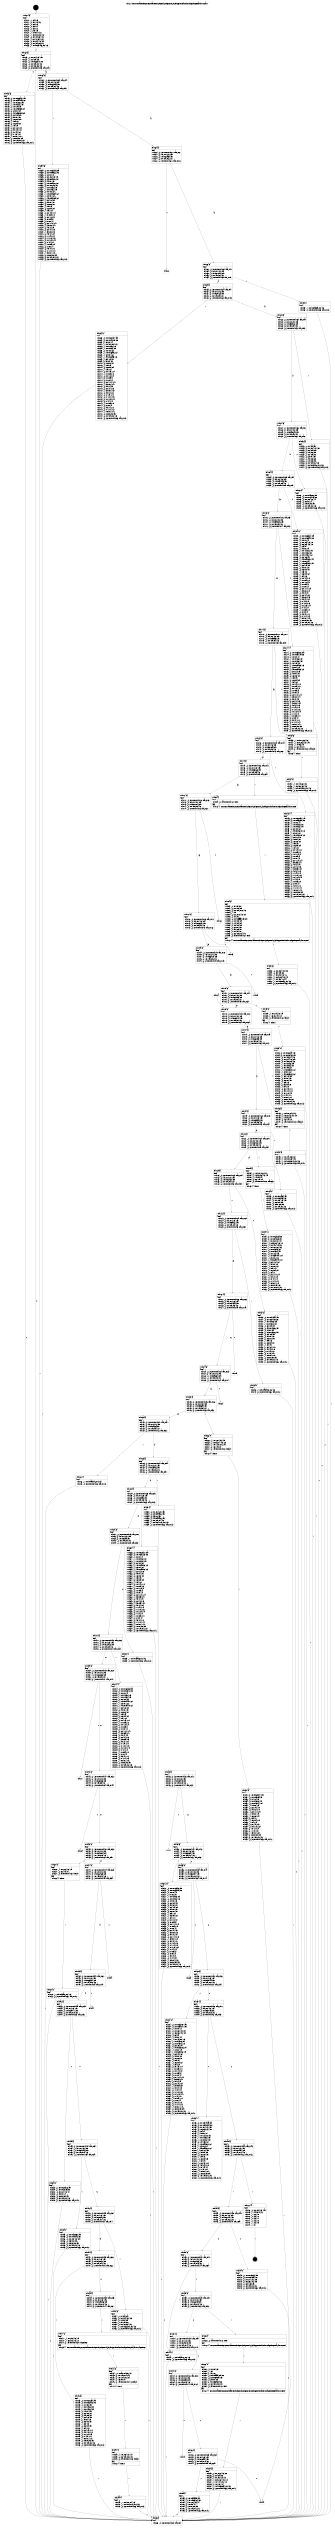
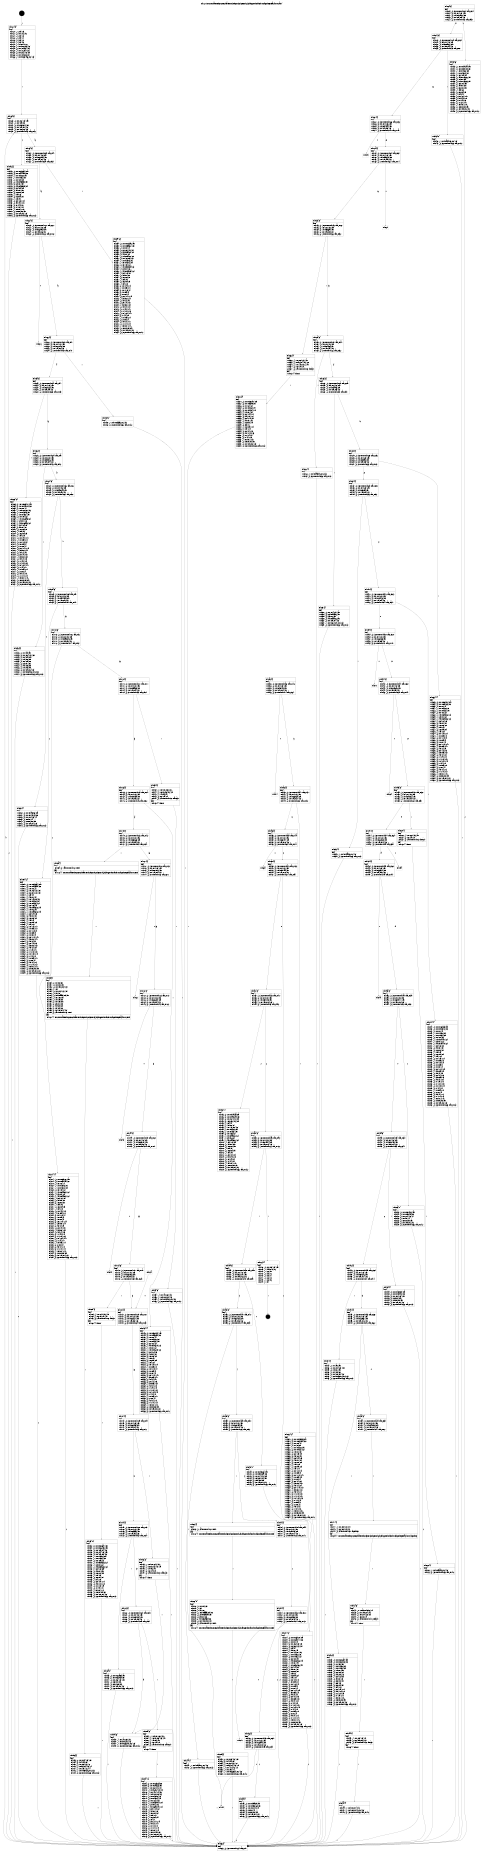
edge "0x401816 [25]" -> "0x40182f [25]": now "0x401816 [25]" -> "0x401d9c [23]"
